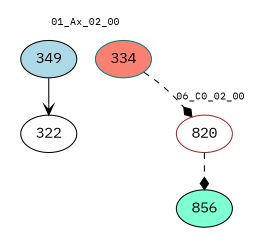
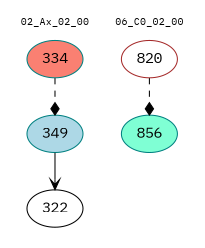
cluster "01_Ax_02_00": label "01_Ax_02_00" -> "02_Ax_02_00"
node "349": color black -> teal
edge "334" -> "820": now "334" -> "349"
node "856": color black -> teal
